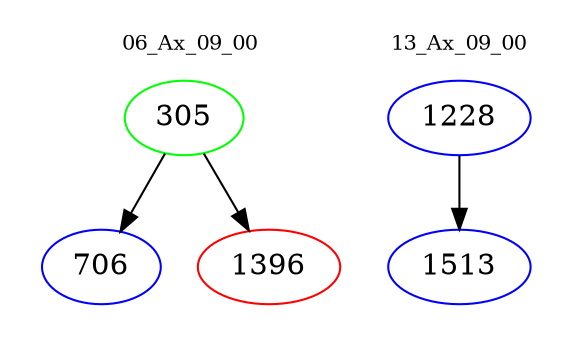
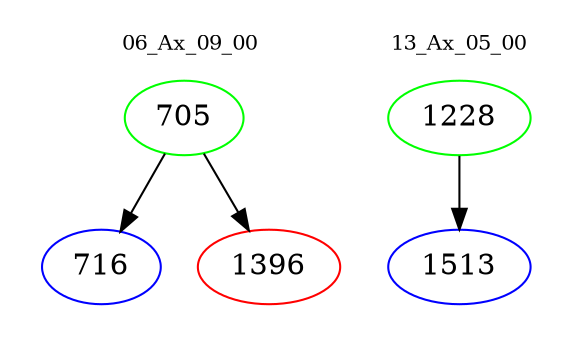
cluster "13_Ax_09_00": label "13_Ax_09_00" -> "13_Ax_05_00"
node "305": label "305" -> "705"
node "1228": color blue -> green
node "706": label "706" -> "716"
